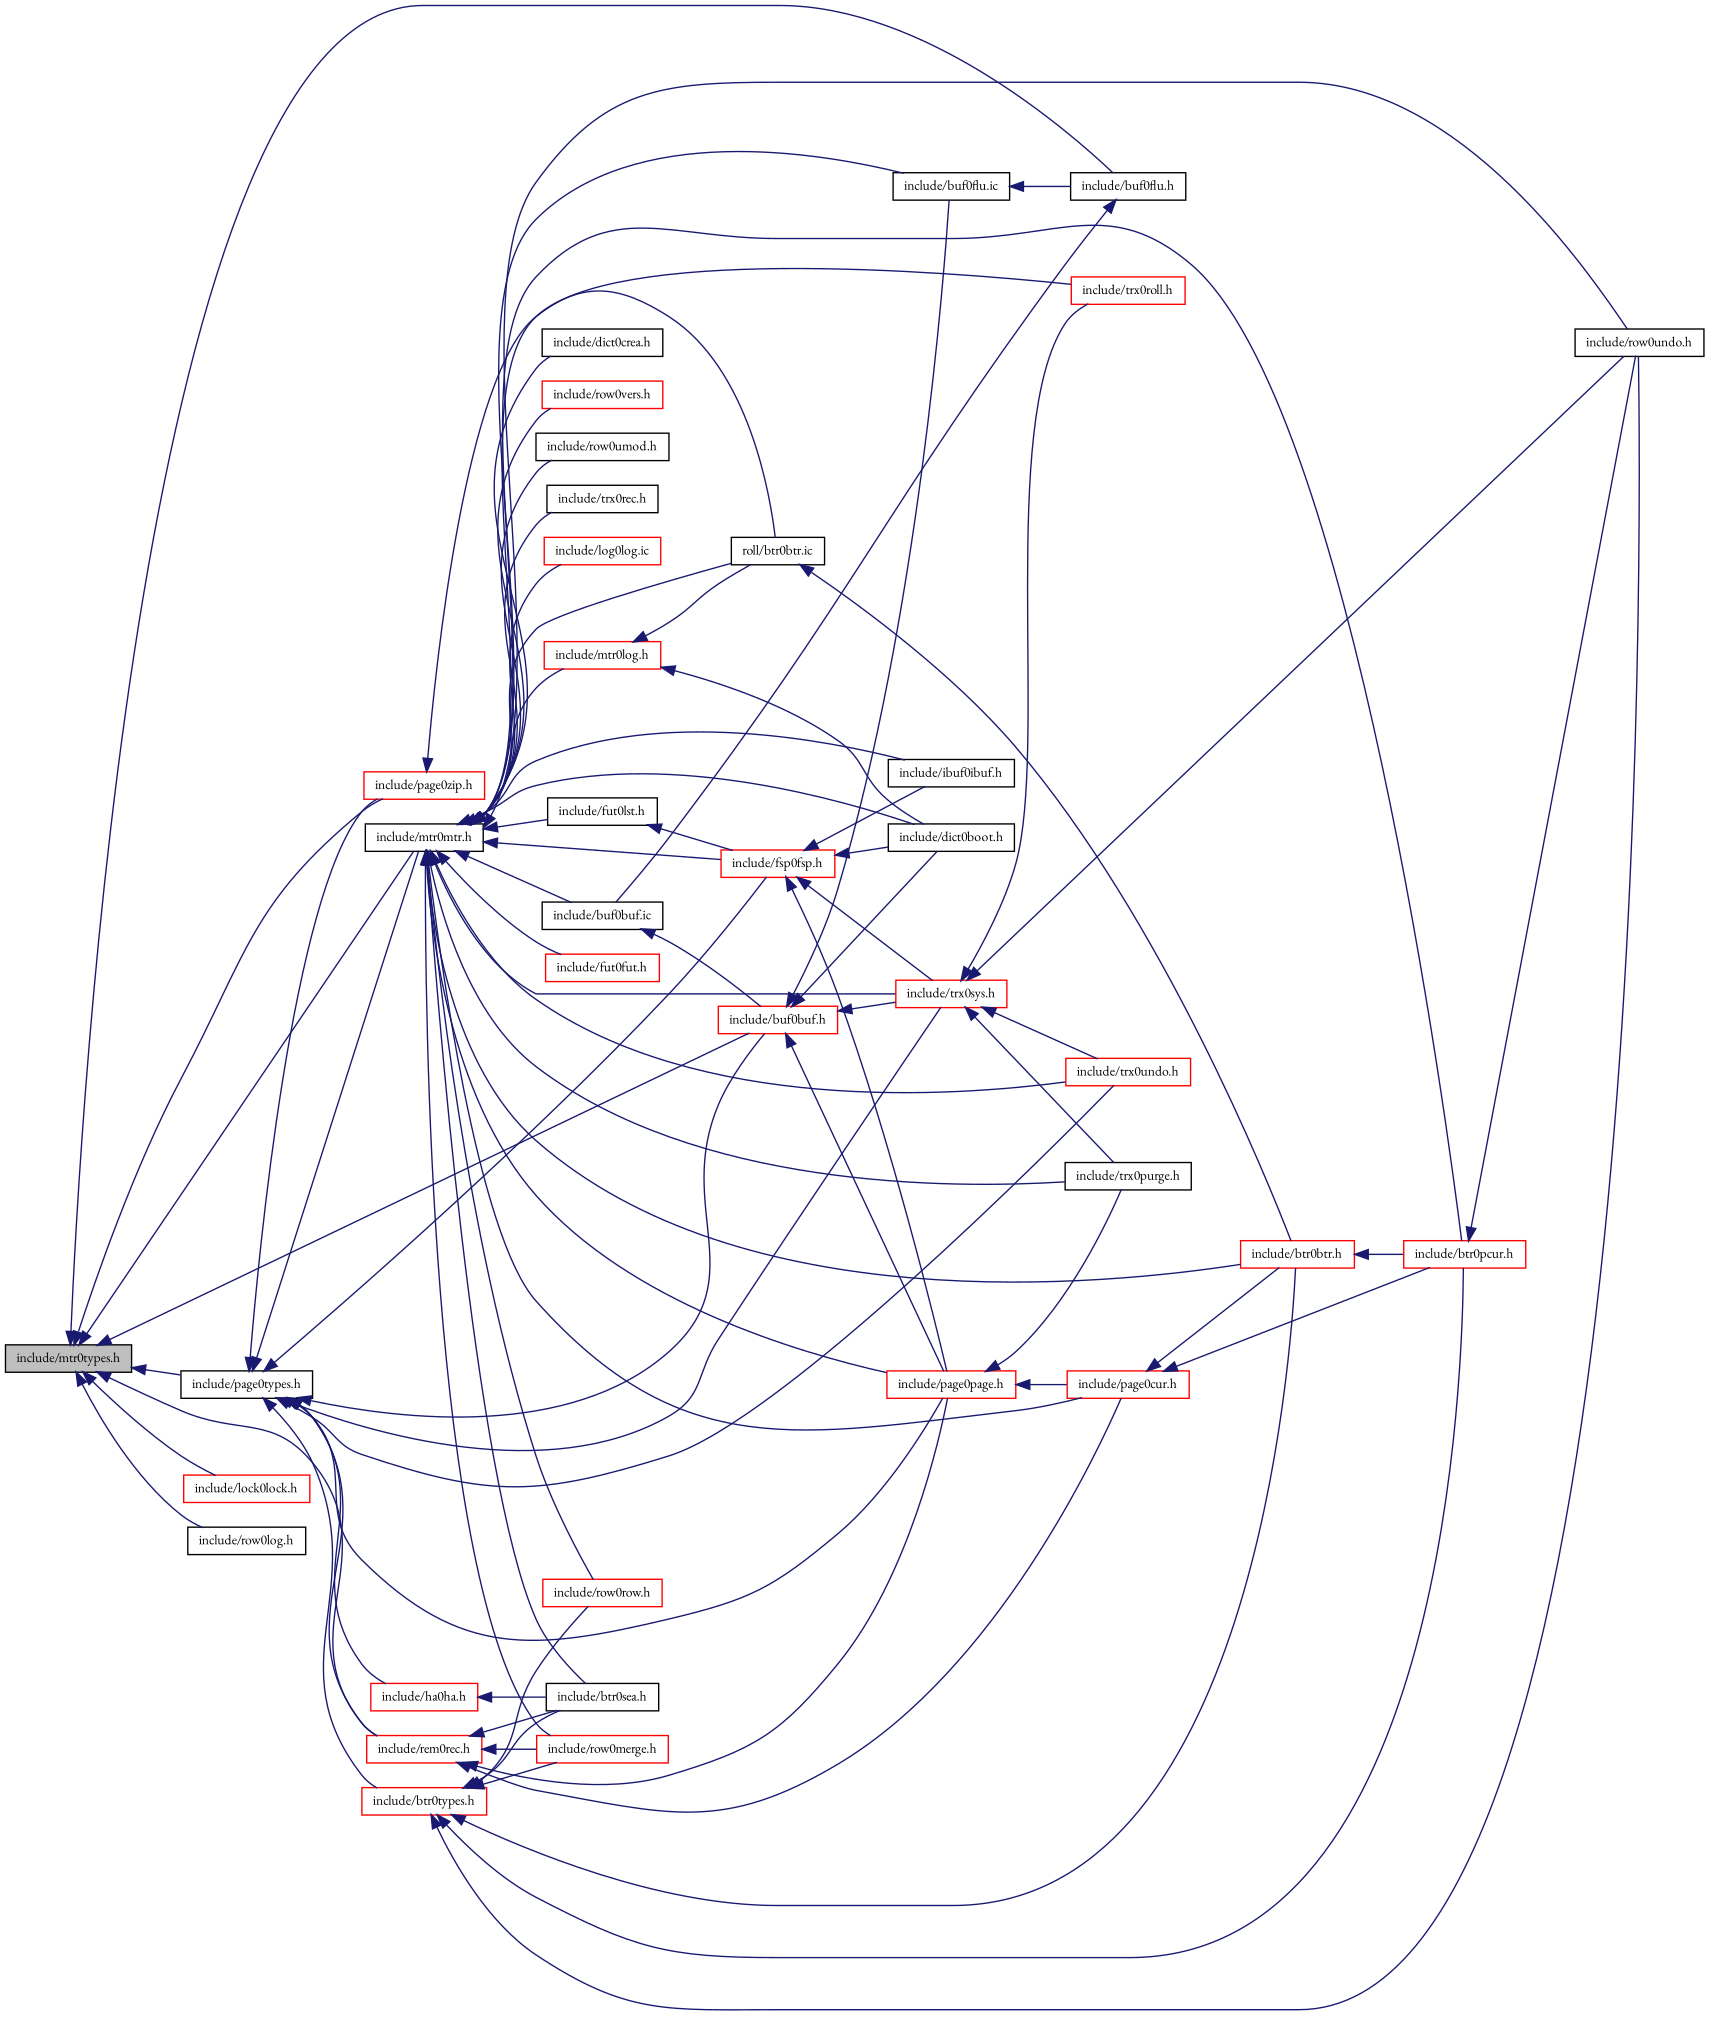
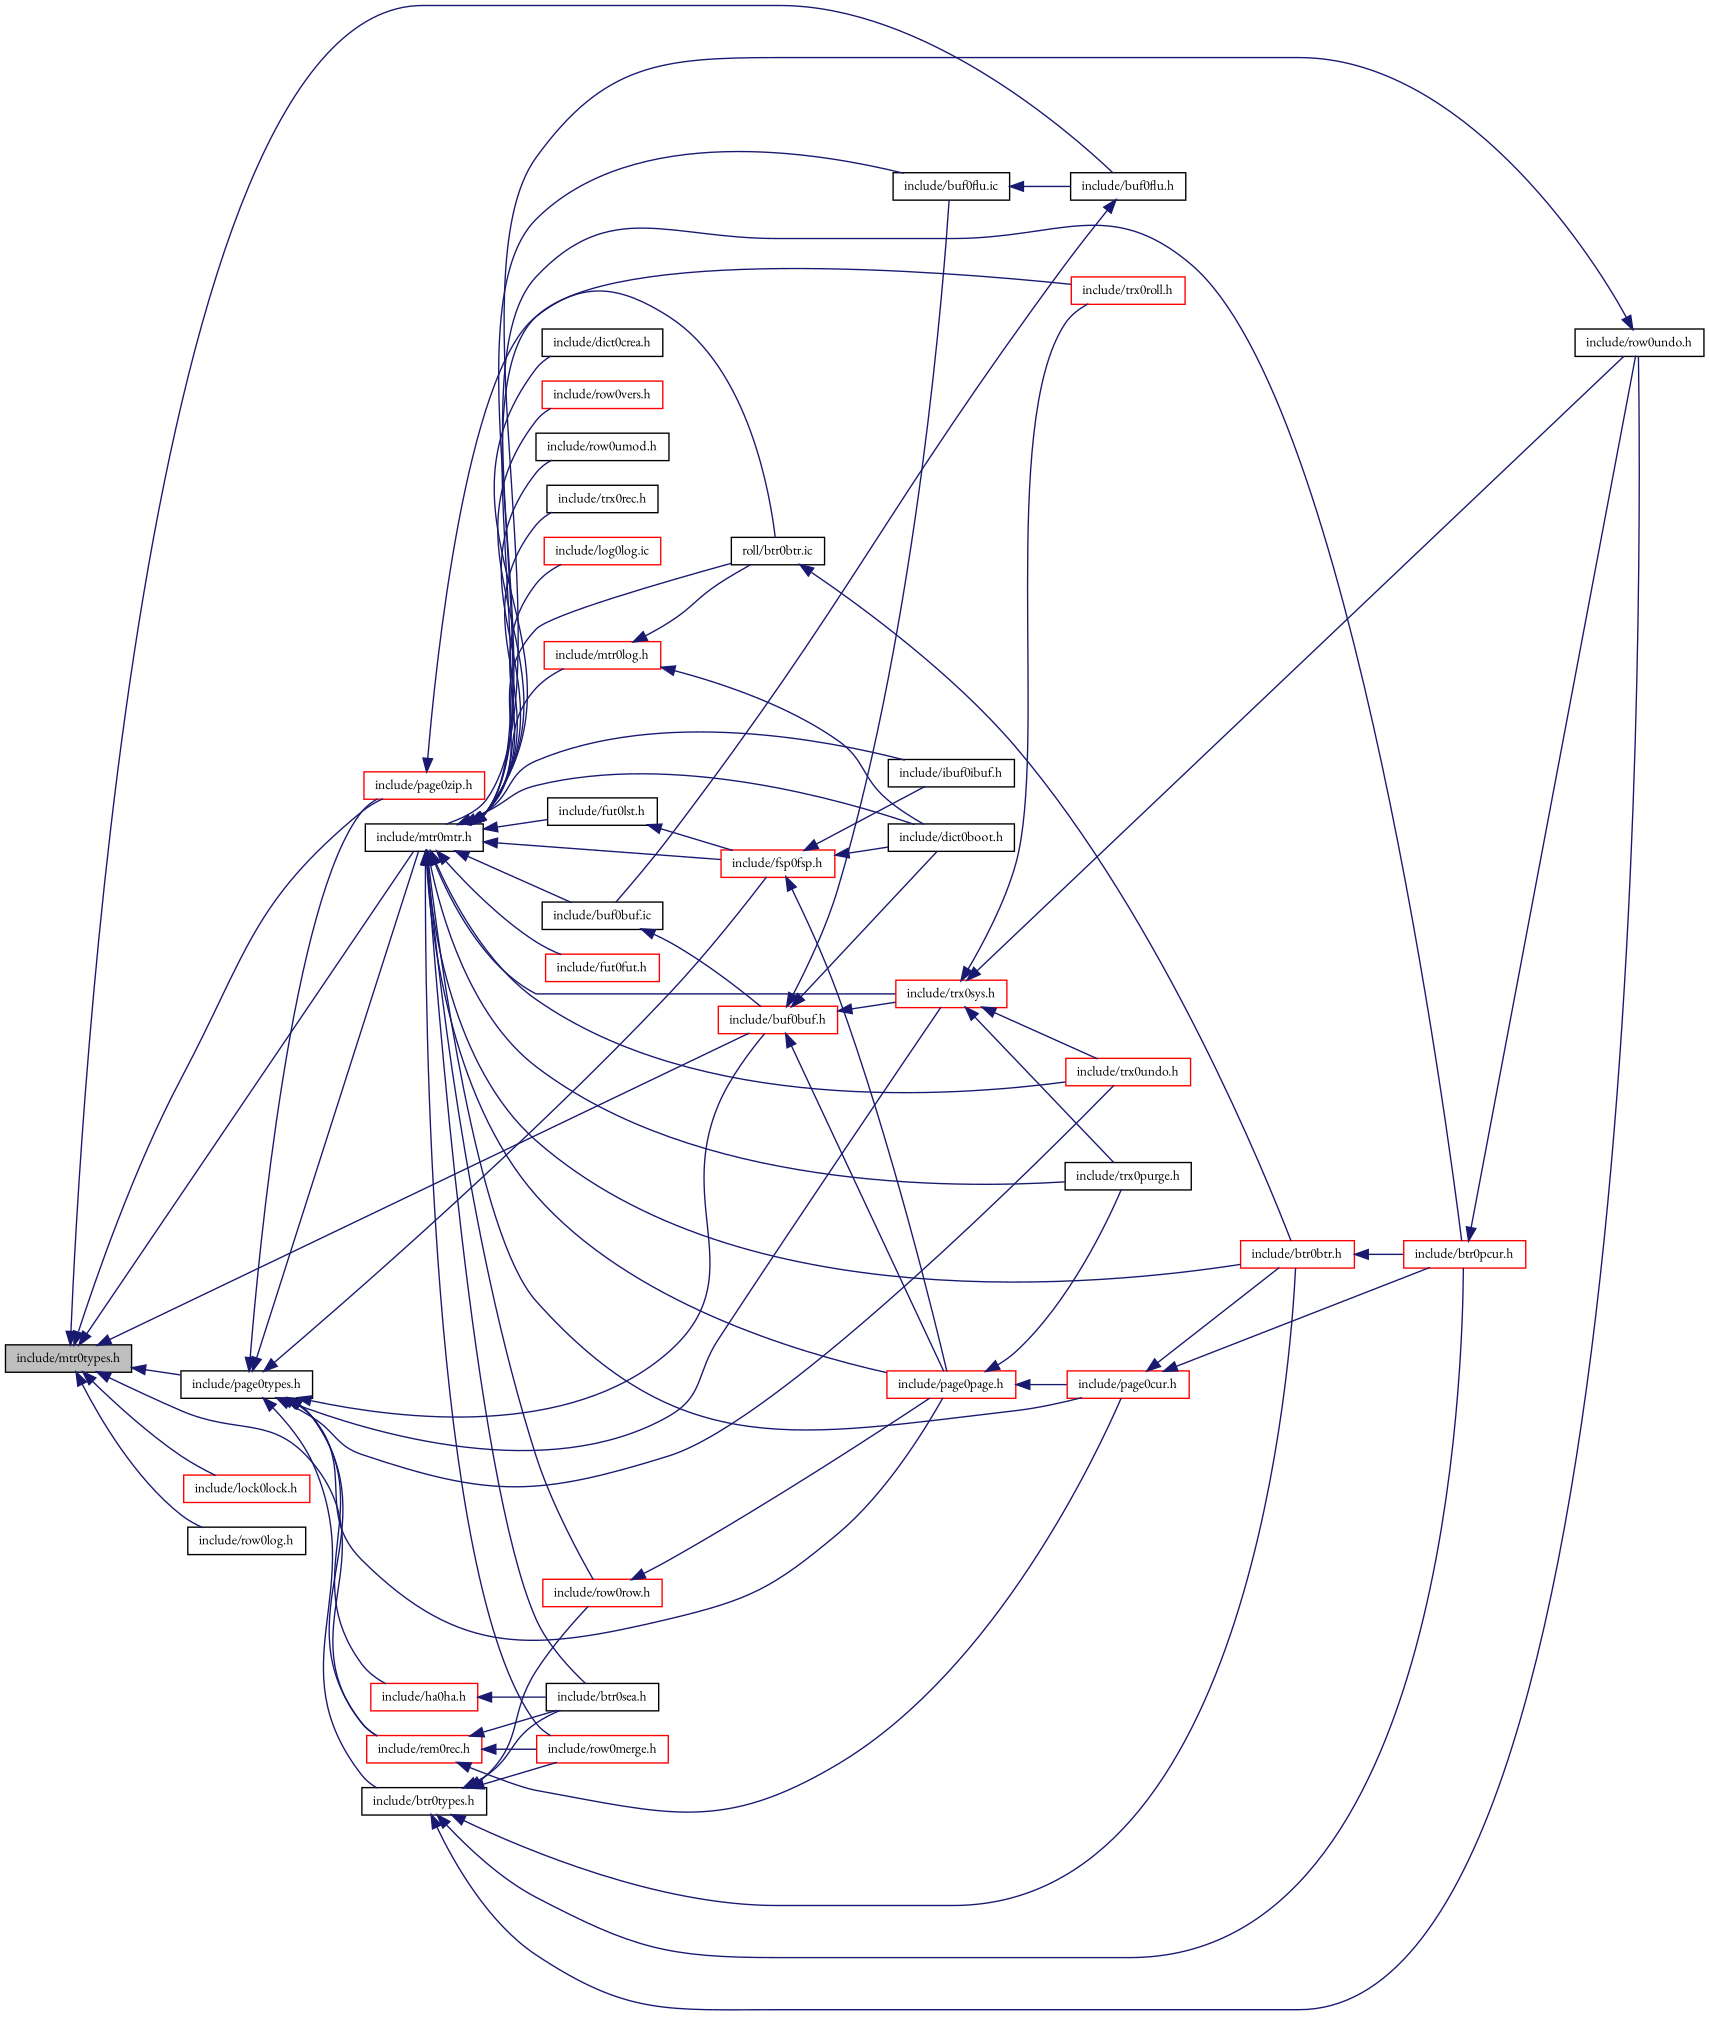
edge "include/row0undo.h" -> "include/mtr0mtr.h": reversed
edge "include/trx0sys.h" -> "include/fsp0fsp.h": removed
edge "include/page0page.h" -> "include/rem0rec.h": now "include/page0page.h" -> "include/row0row.h"
node "include/btr0types.h": color red -> black
